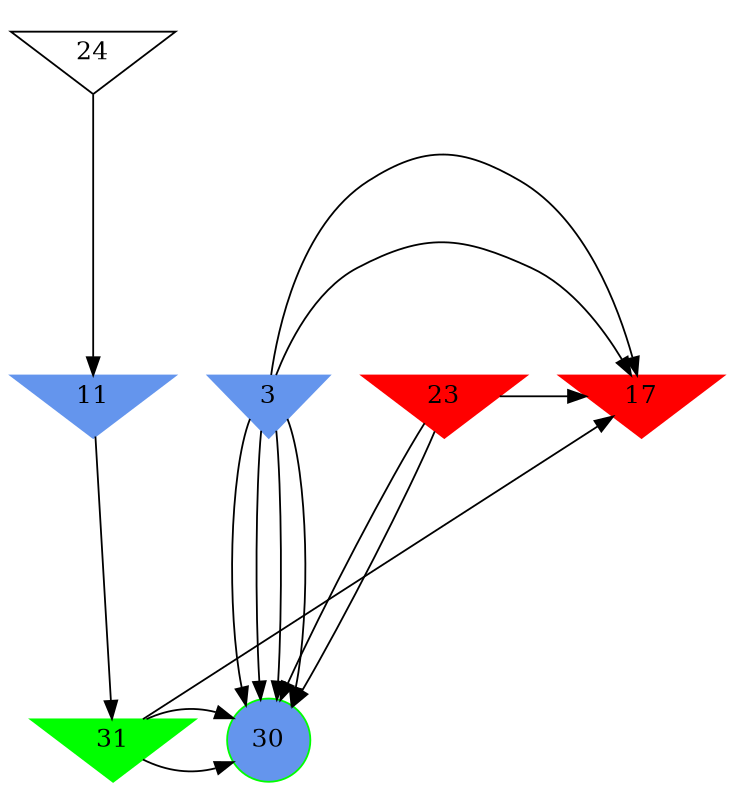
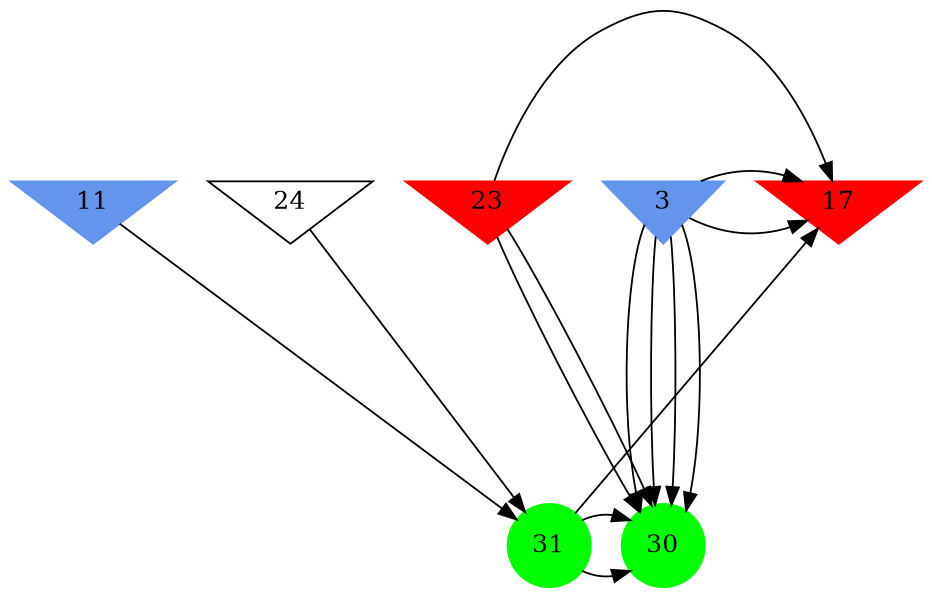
edge "24" -> "11": now "24" -> "31"
node "31": shape invtriangle -> circle
node "30": fillcolor cornflowerblue -> green
